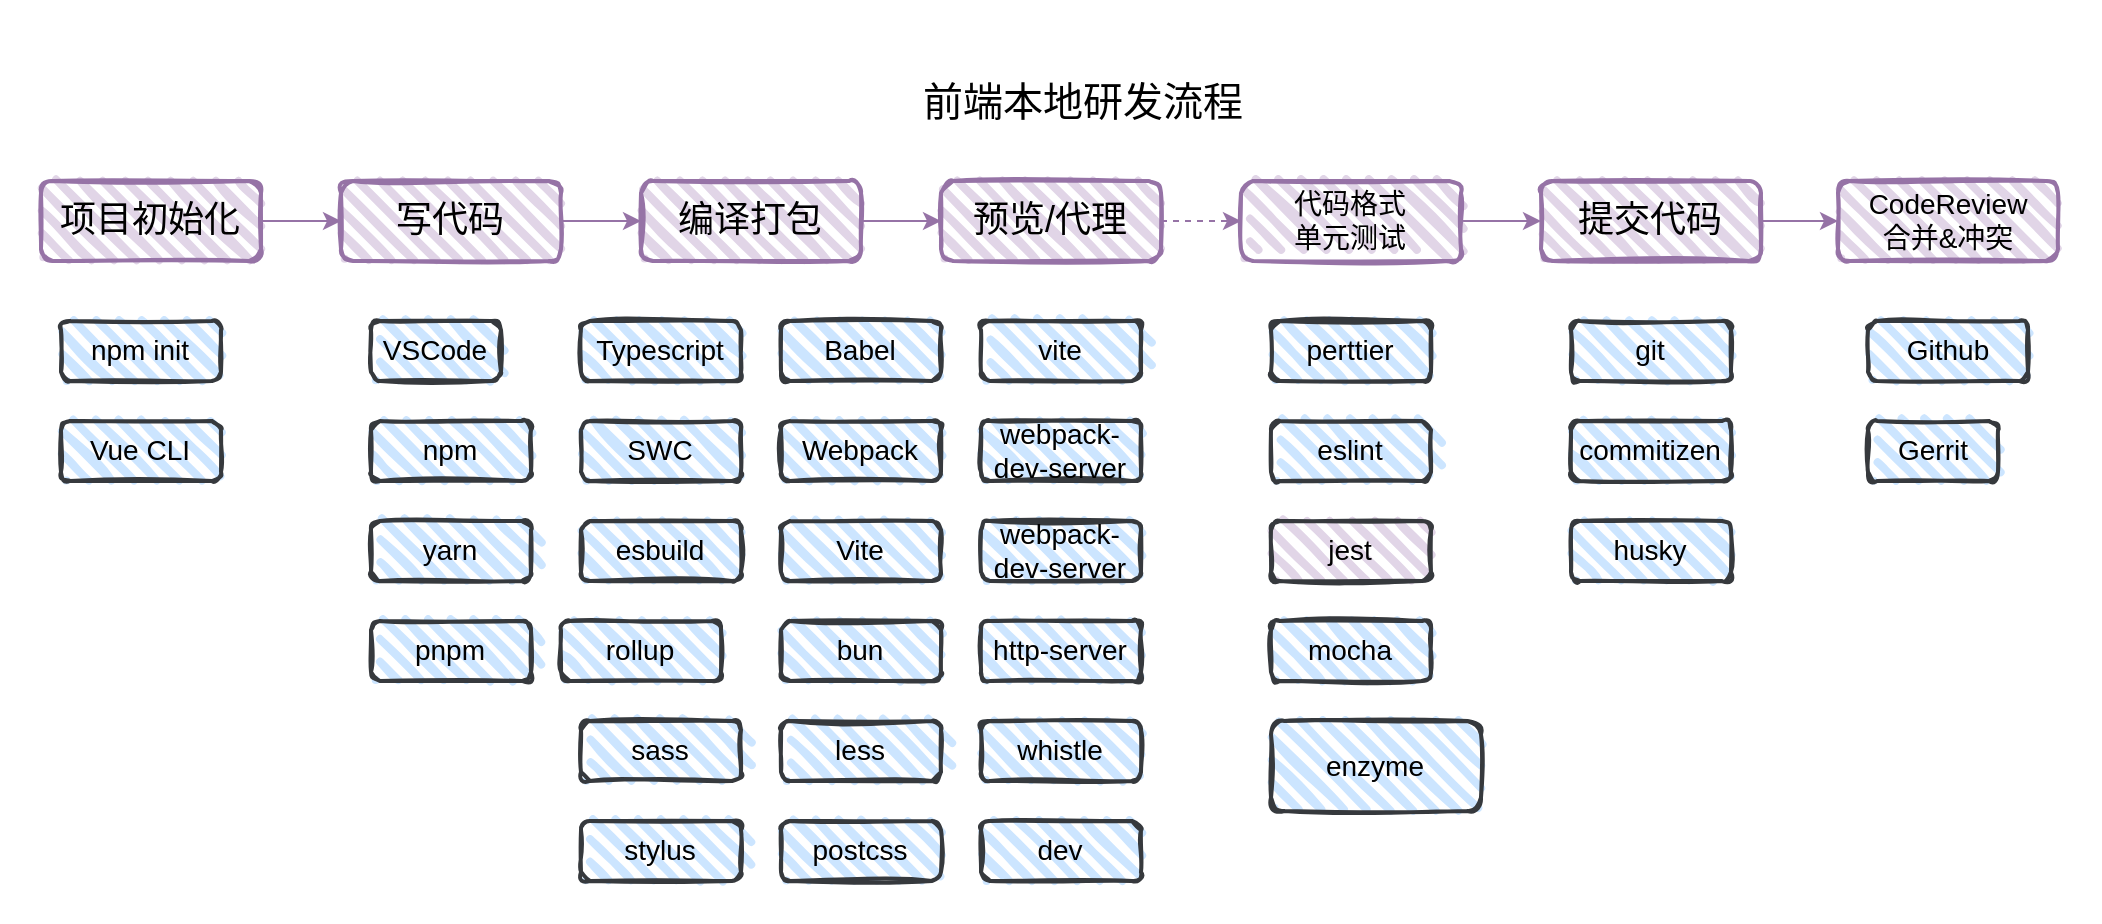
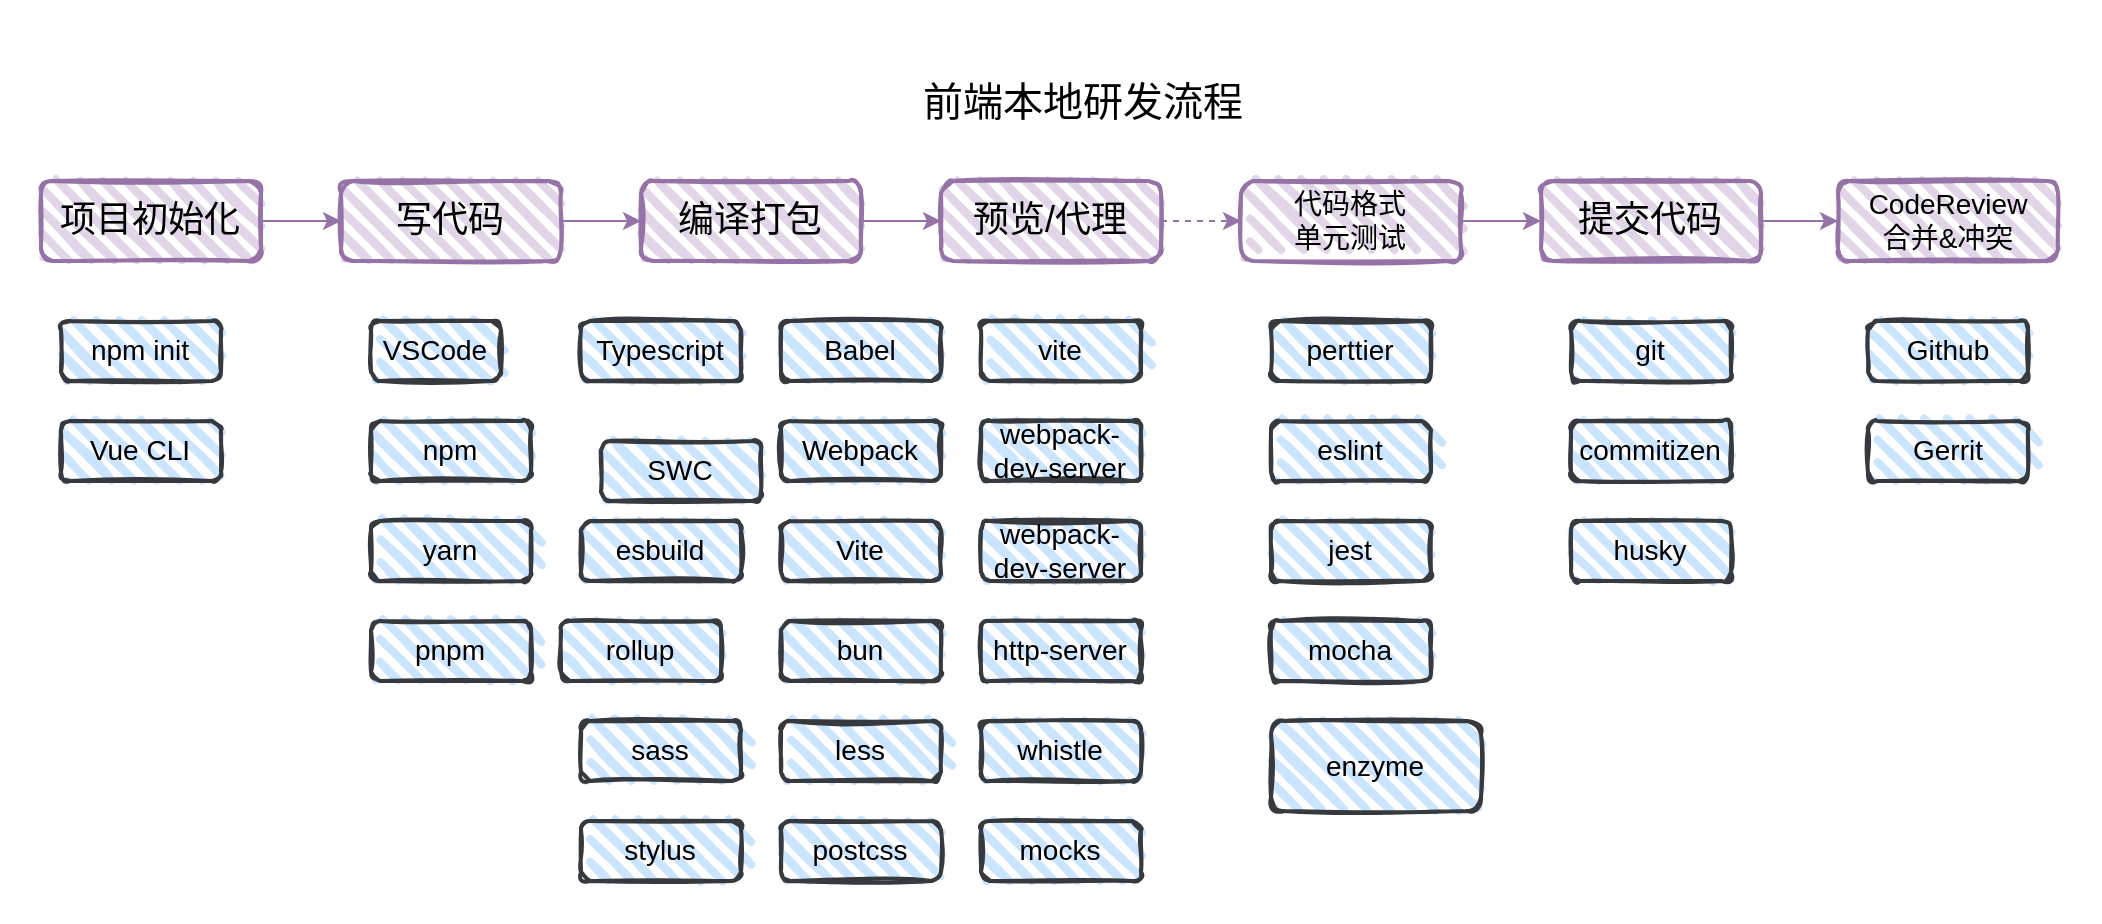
node "SWC": moved (661, 451) -> (681, 471)
node "Gerrit": size 130x60 -> 160x60
node "jest": fillcolor #e1d5e7 -> #cce5ff
node "dev": label "dev" -> "mocks"
